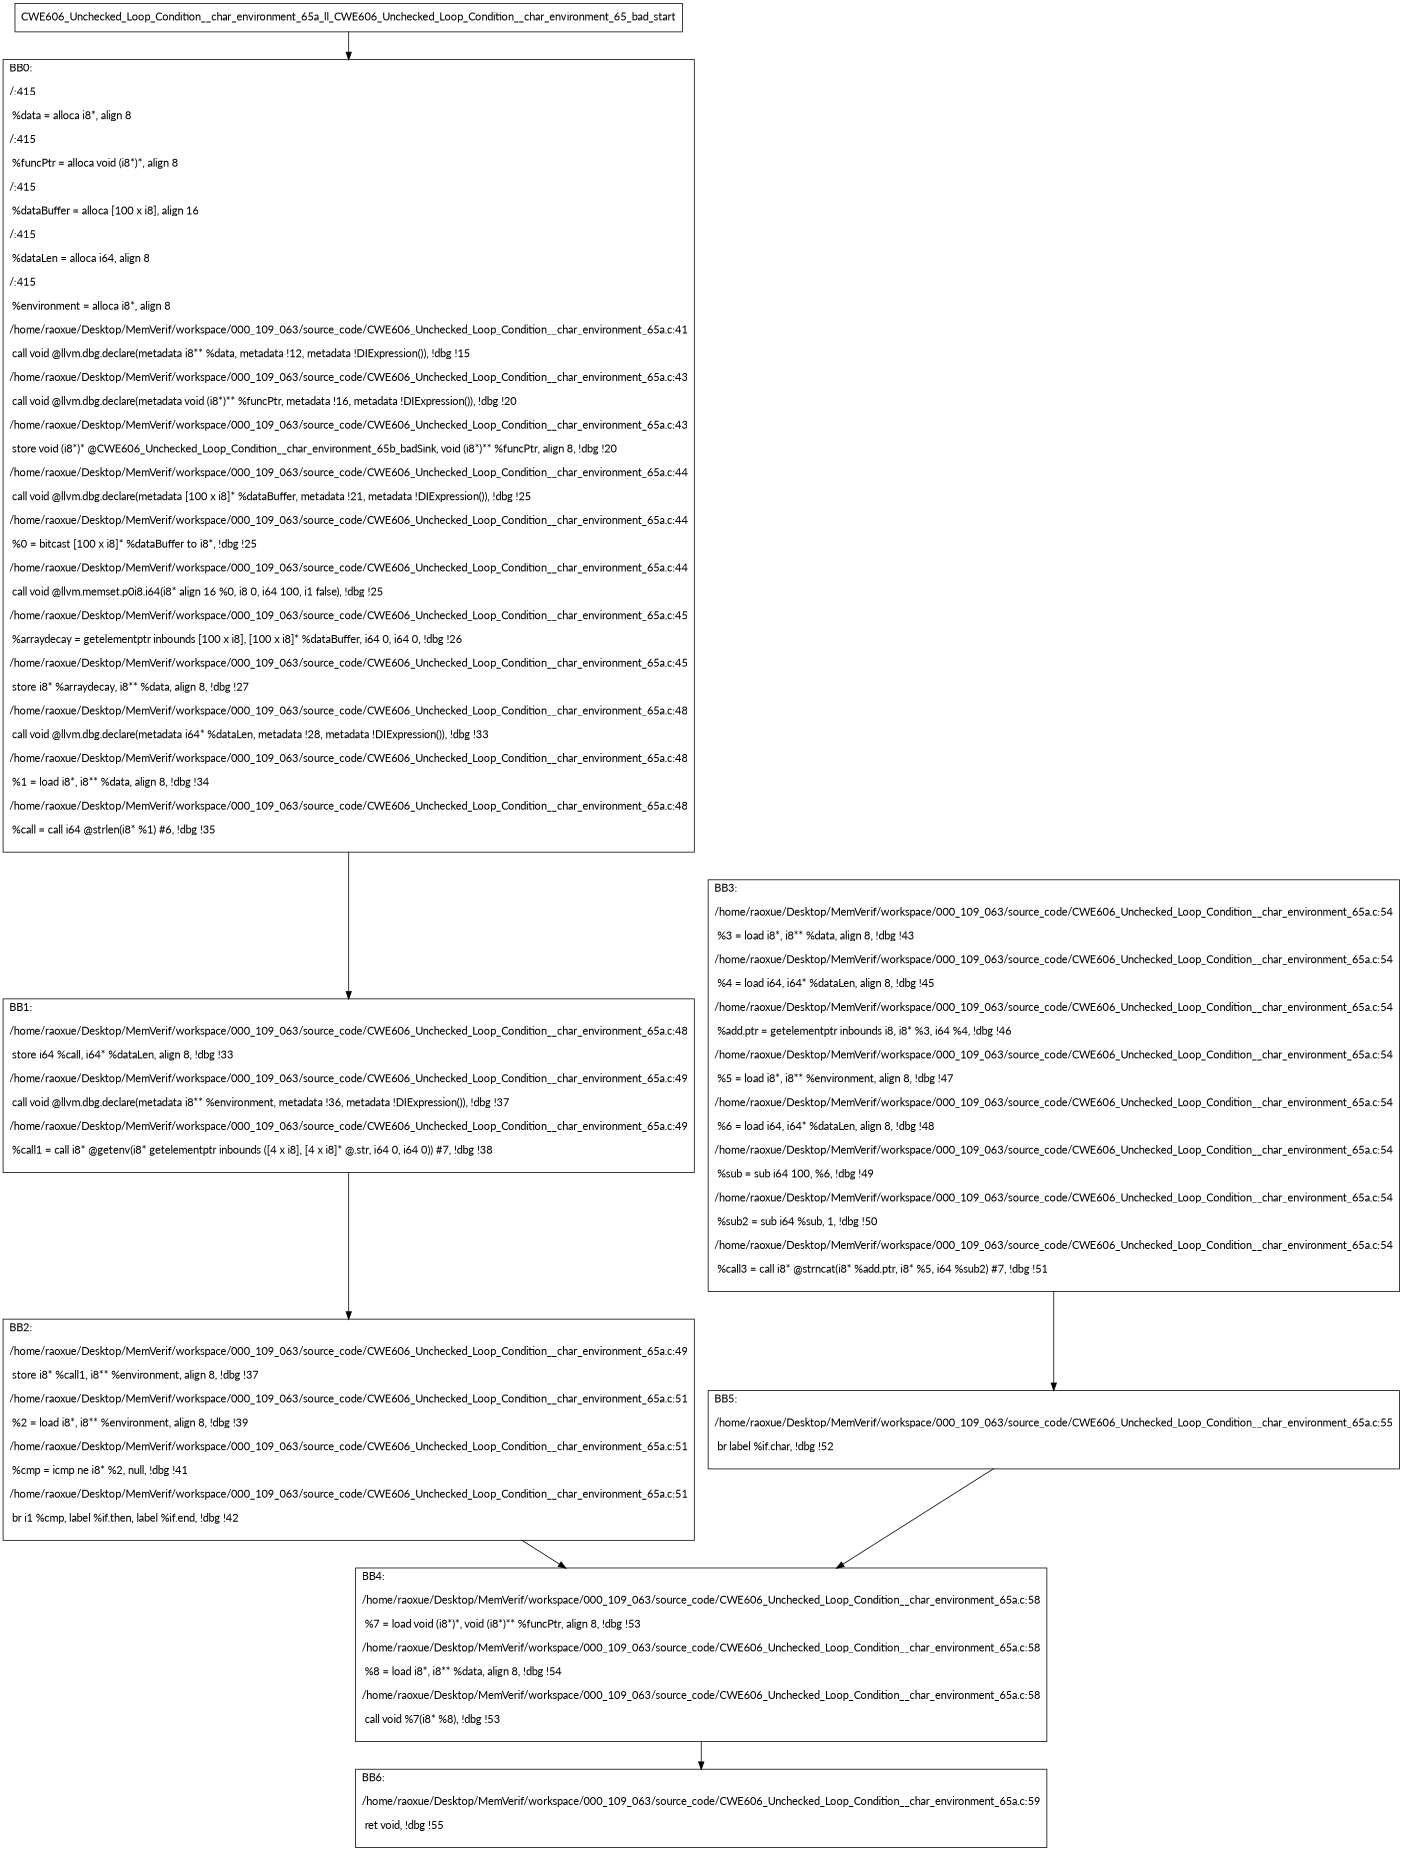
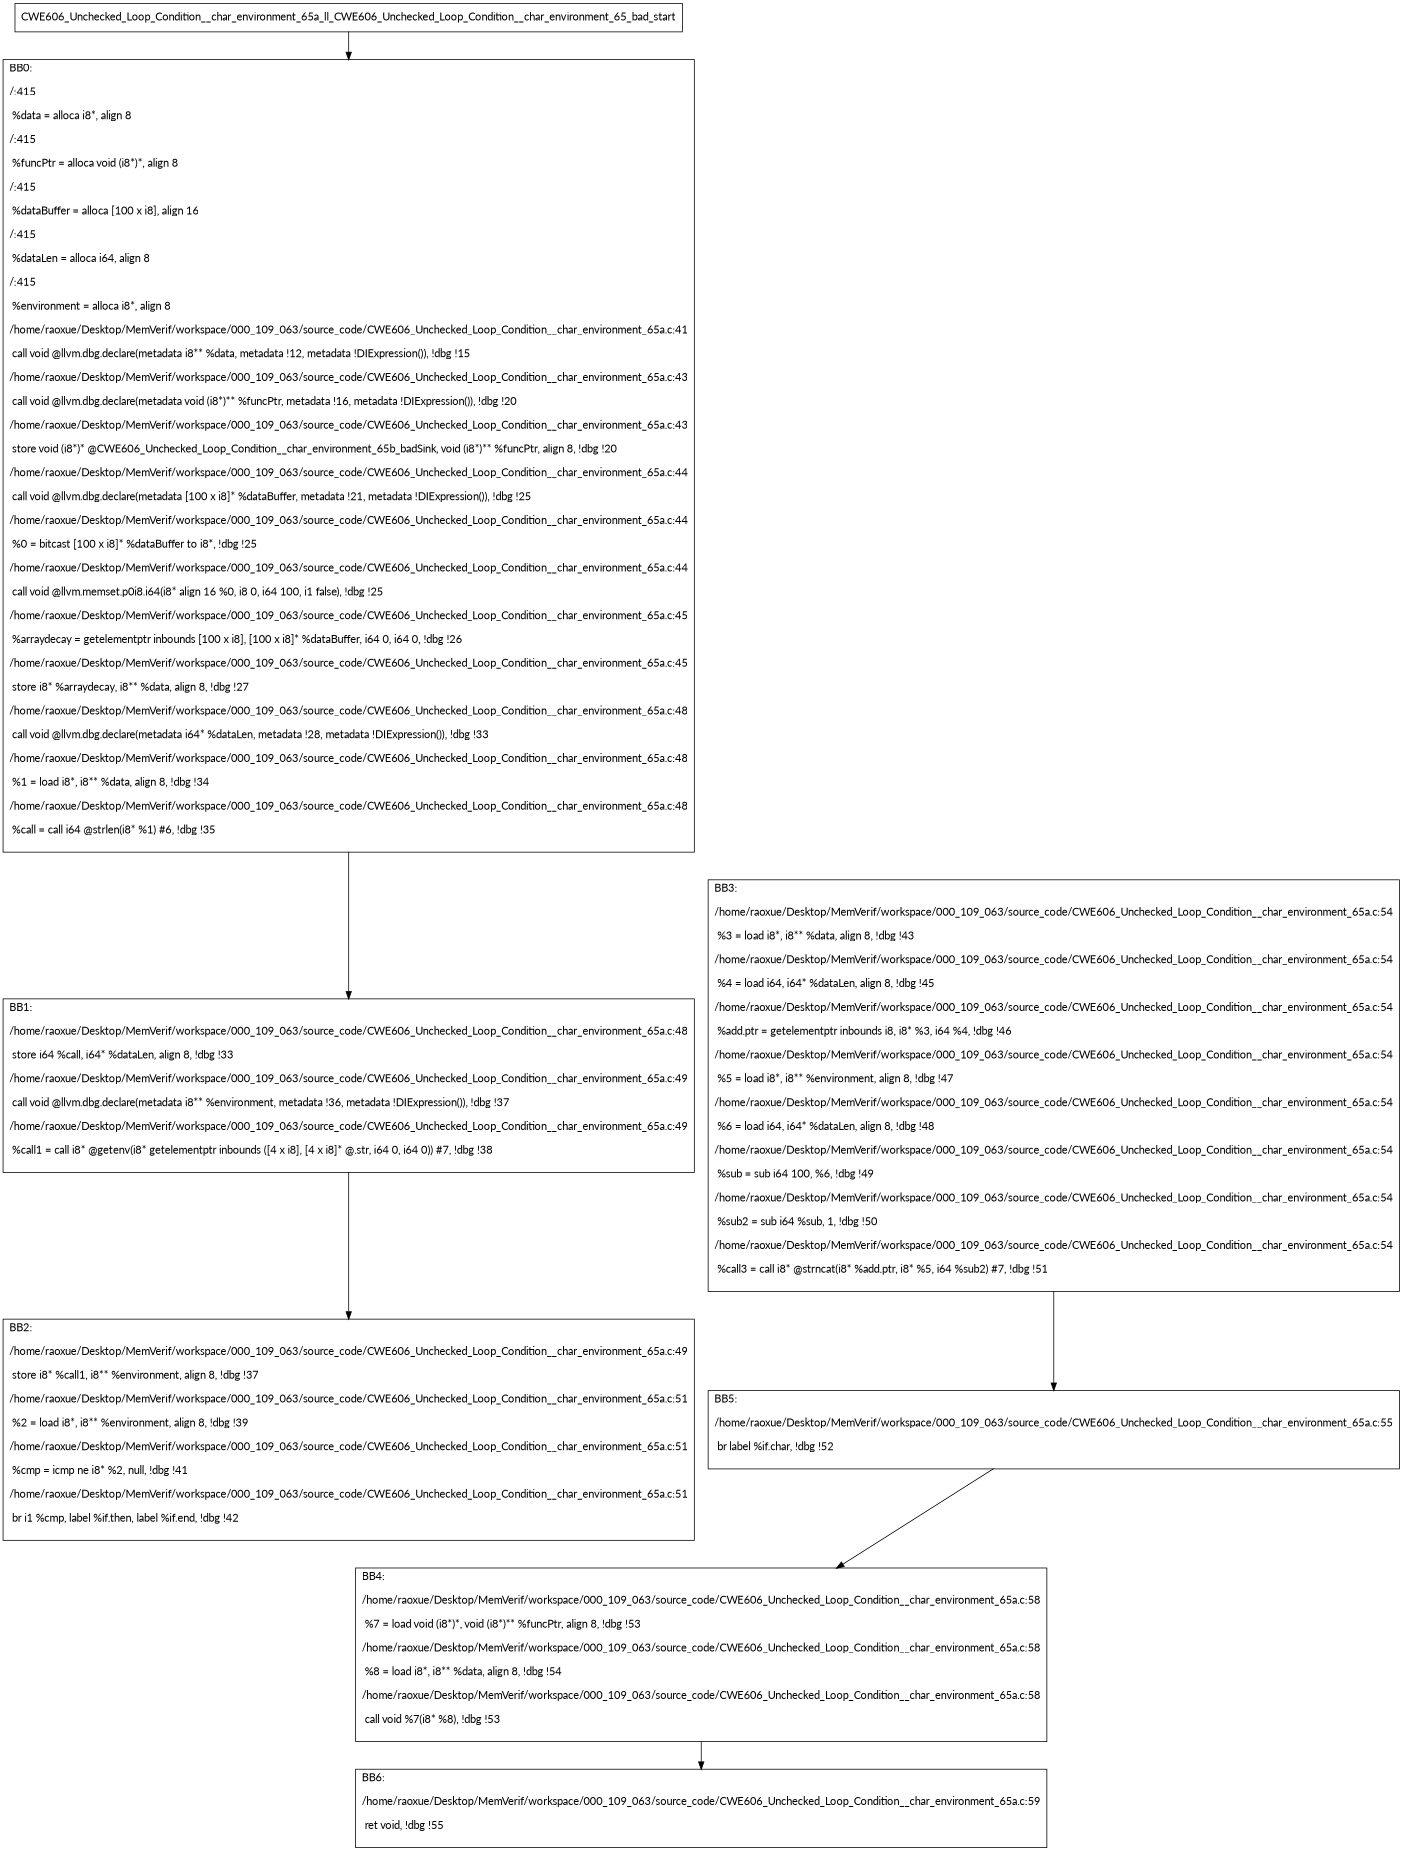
edge "BB2:" -> "BB4:": removed
